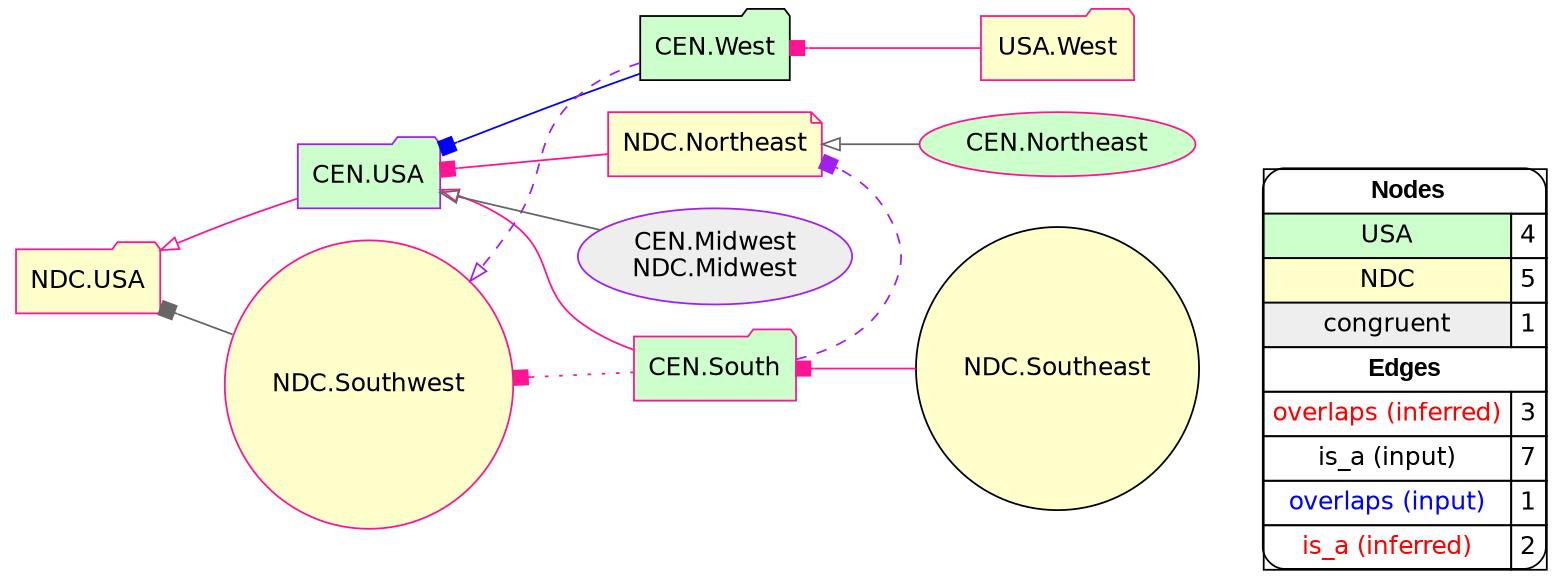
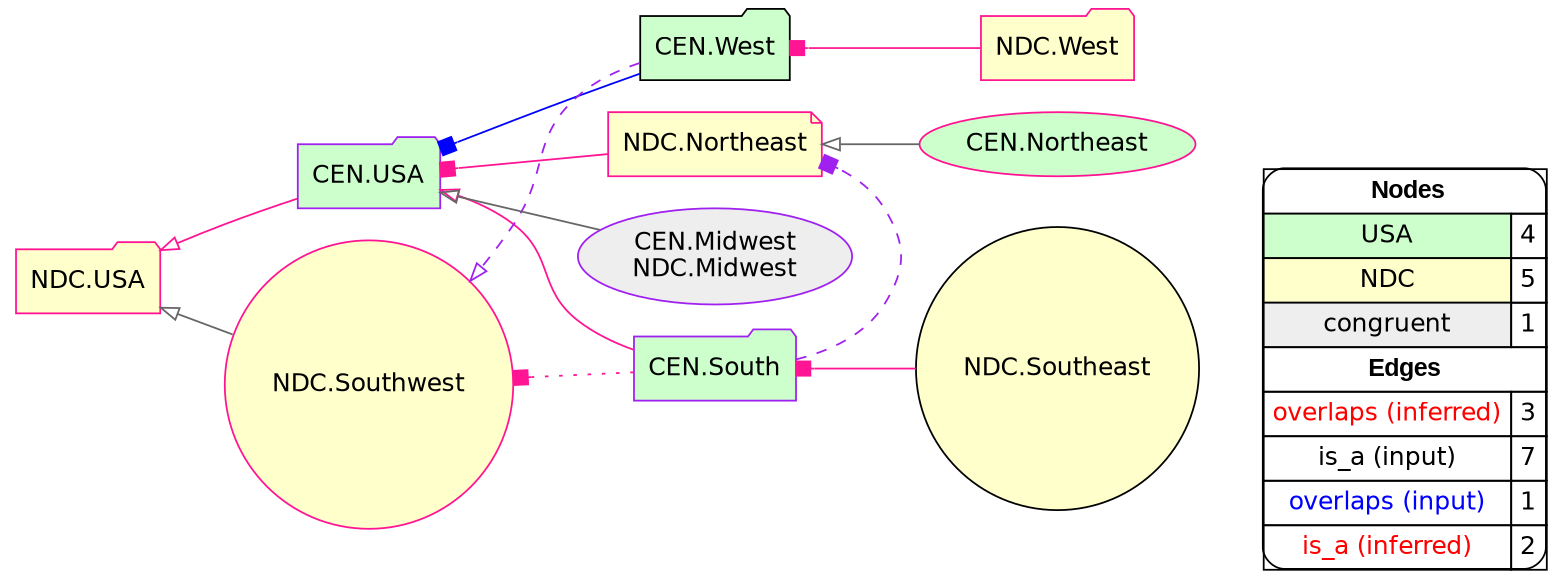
node "USA.West": label "USA.West" -> "NDC.West"
edge "NDC.Southwest" -> "NDC.USA": arrowhead box -> onormal
node "CEN.South": color deeppink -> purple
